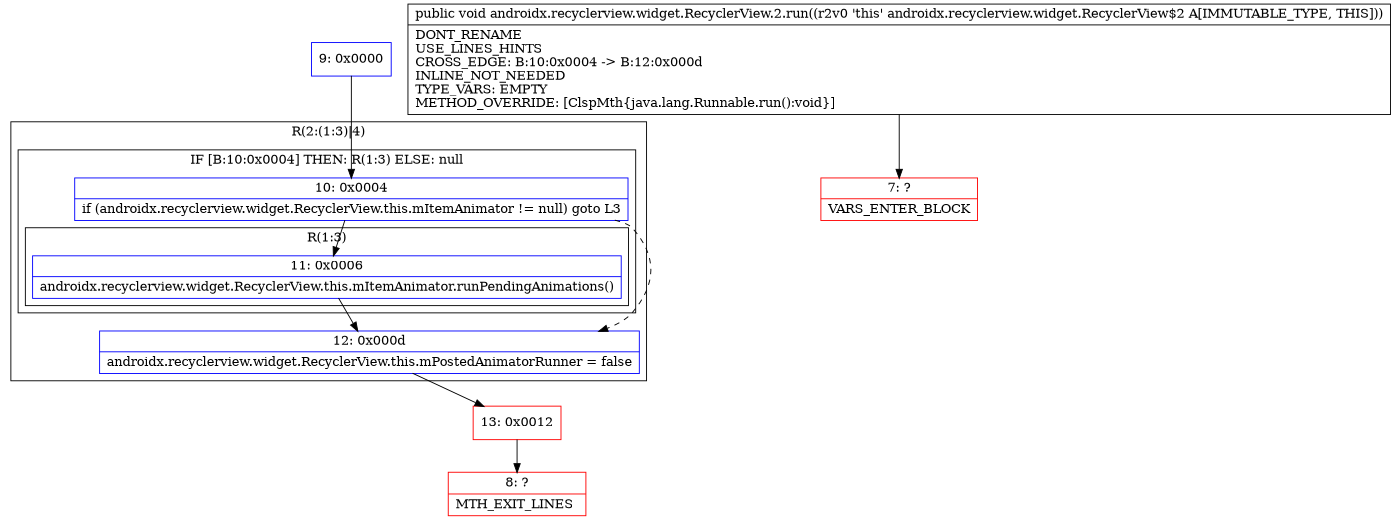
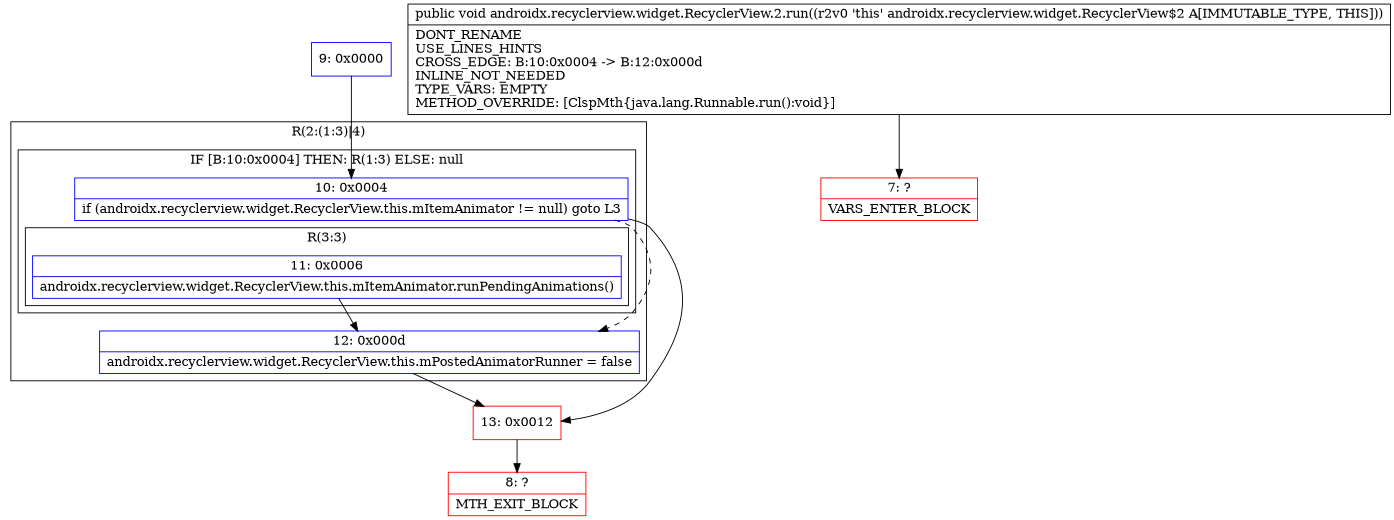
edge "10: 0x0004" -> "11: 0x0006": now "10: 0x0004" -> "13: 0x0012"
cluster "R(1:3)": label "R(1:3)" -> "R(3:3)"
node "8: ?": text "MTH_EXIT_LINES" -> "MTH_EXIT_BLOCK"
